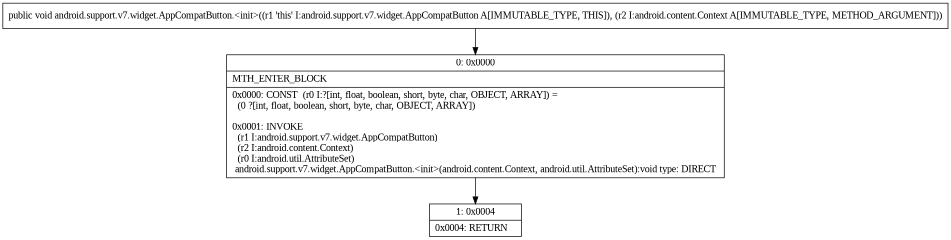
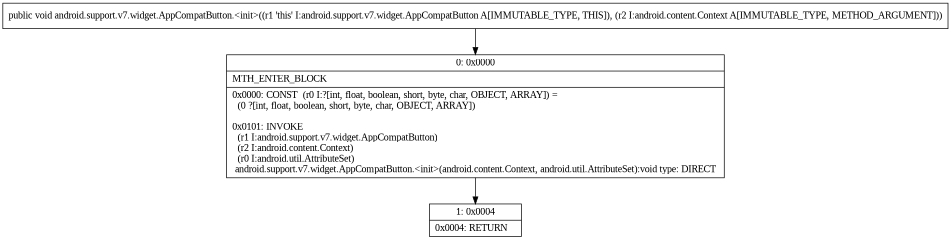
node "0: 0x0000": text "0x0001: INVOKE" -> "0x0101: INVOKE"
